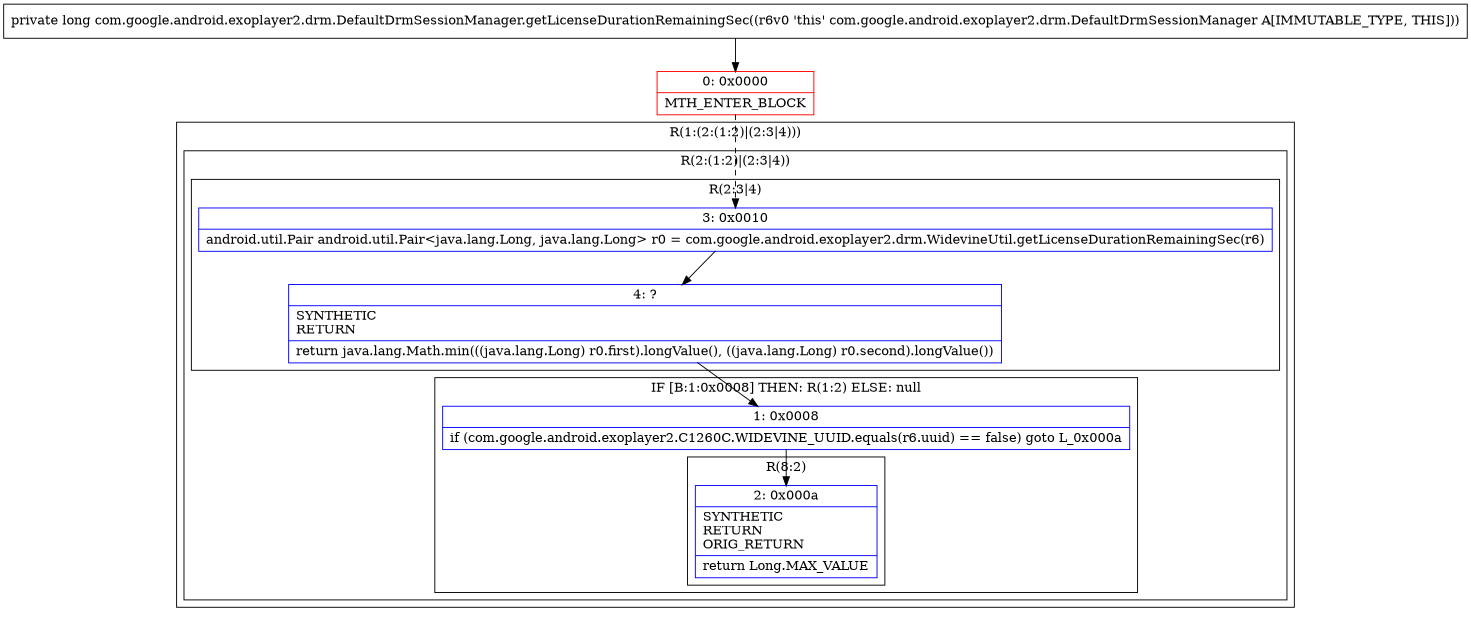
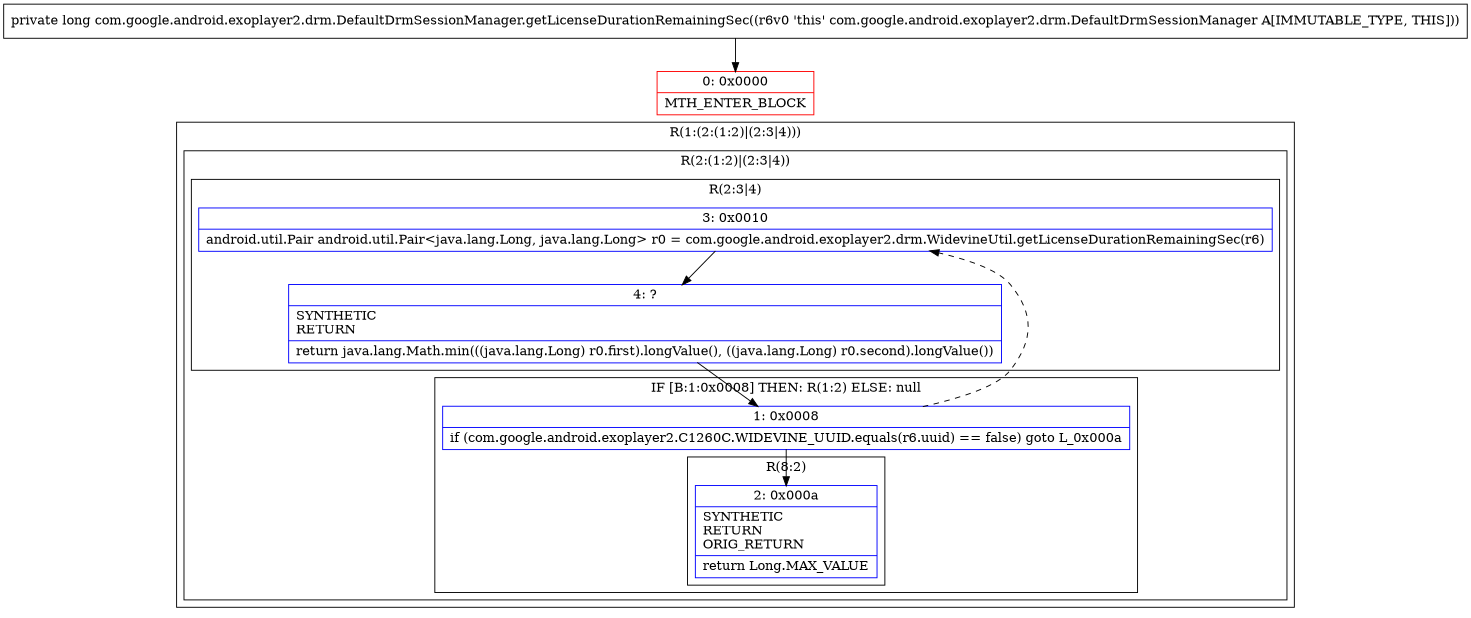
edge "0: 0x0000" -> "3: 0x0010": now "1: 0x0008" -> "3: 0x0010"
